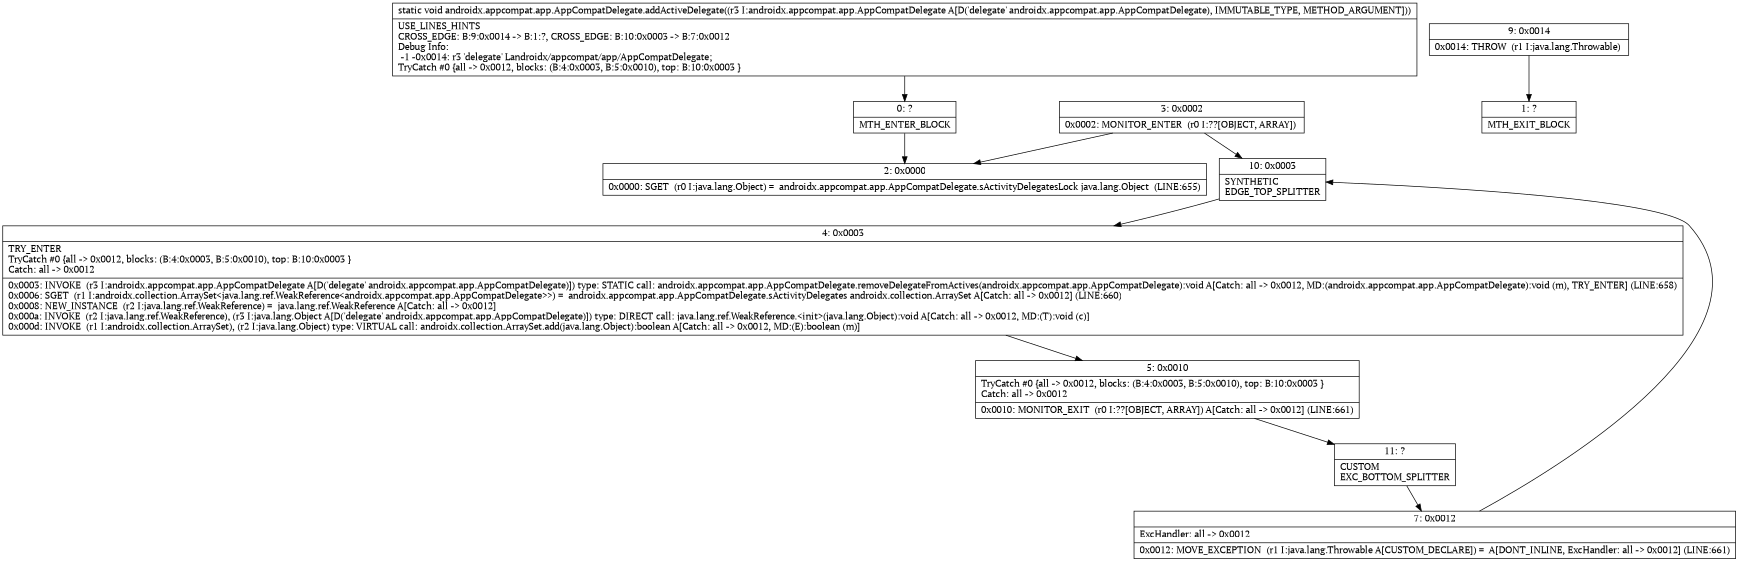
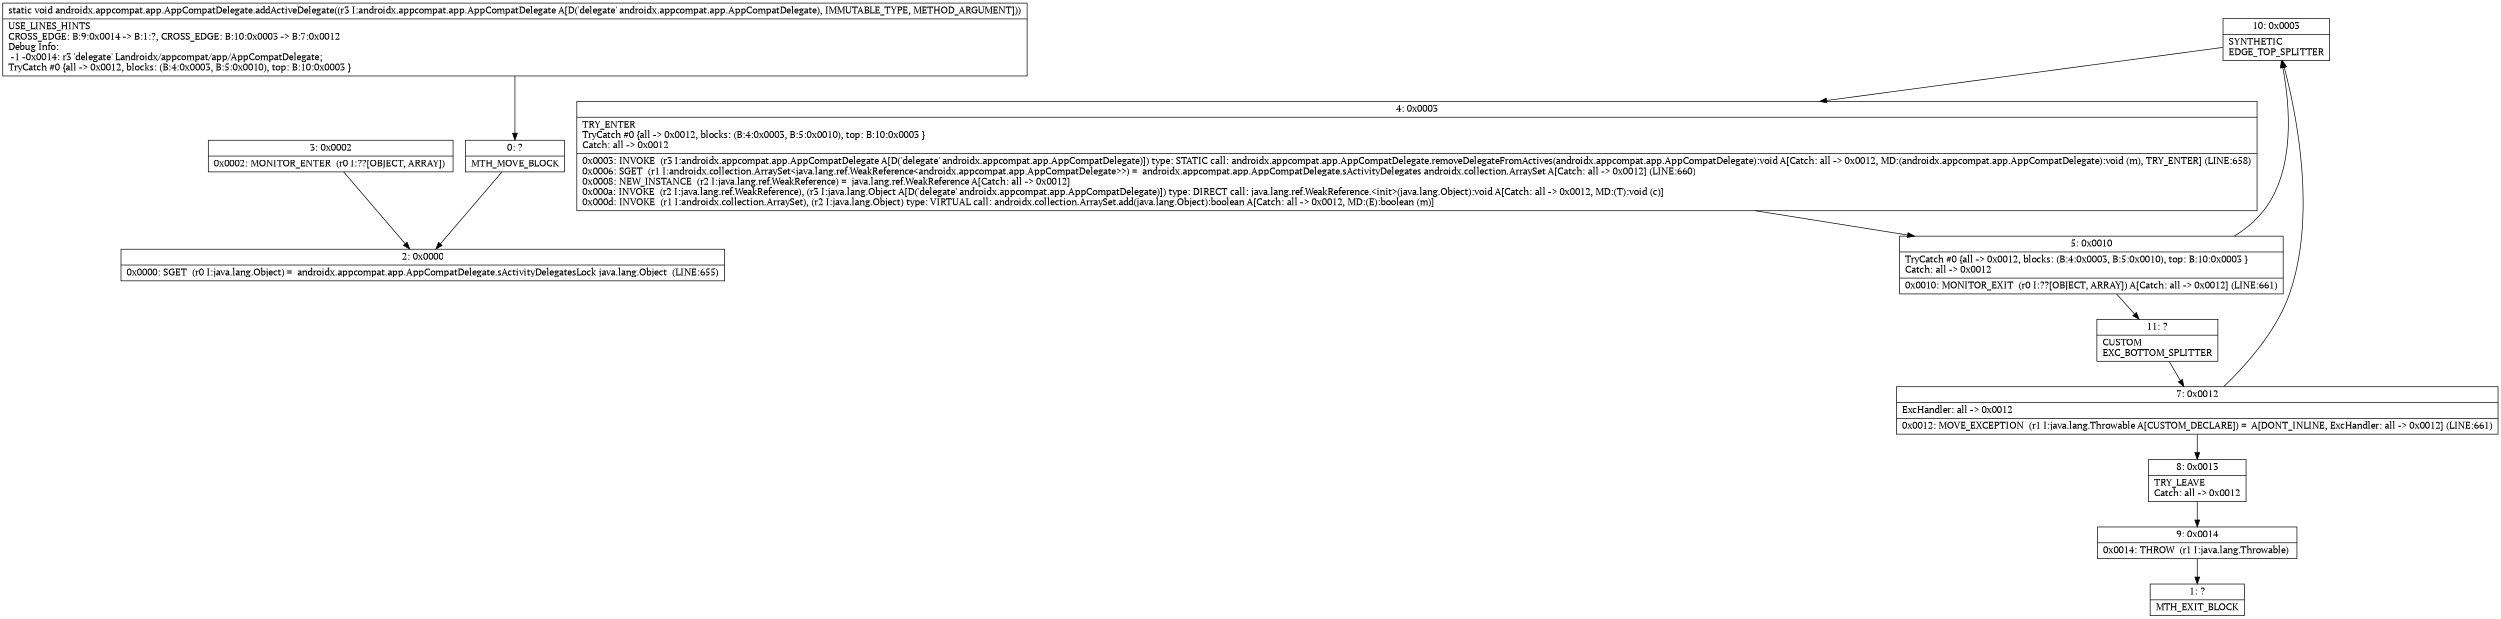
node "0: ?": text "MTH_ENTER_BLOCK" -> "MTH_MOVE_BLOCK"
edge "3: 0x0002" -> "10: 0x0003": now "5: 0x0010" -> "10: 0x0003"
node "8: 0x0013": added
